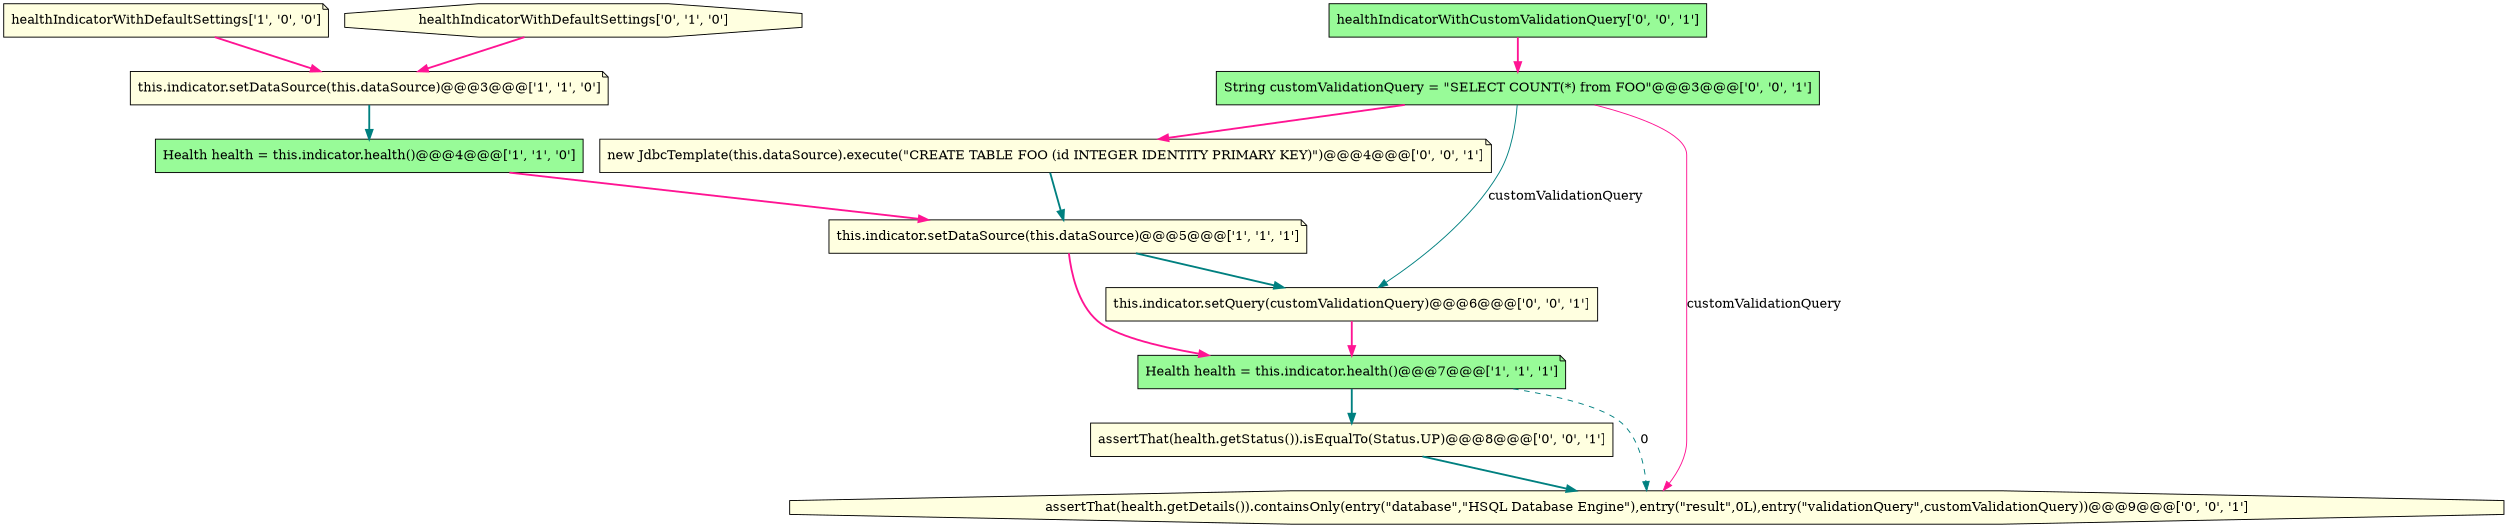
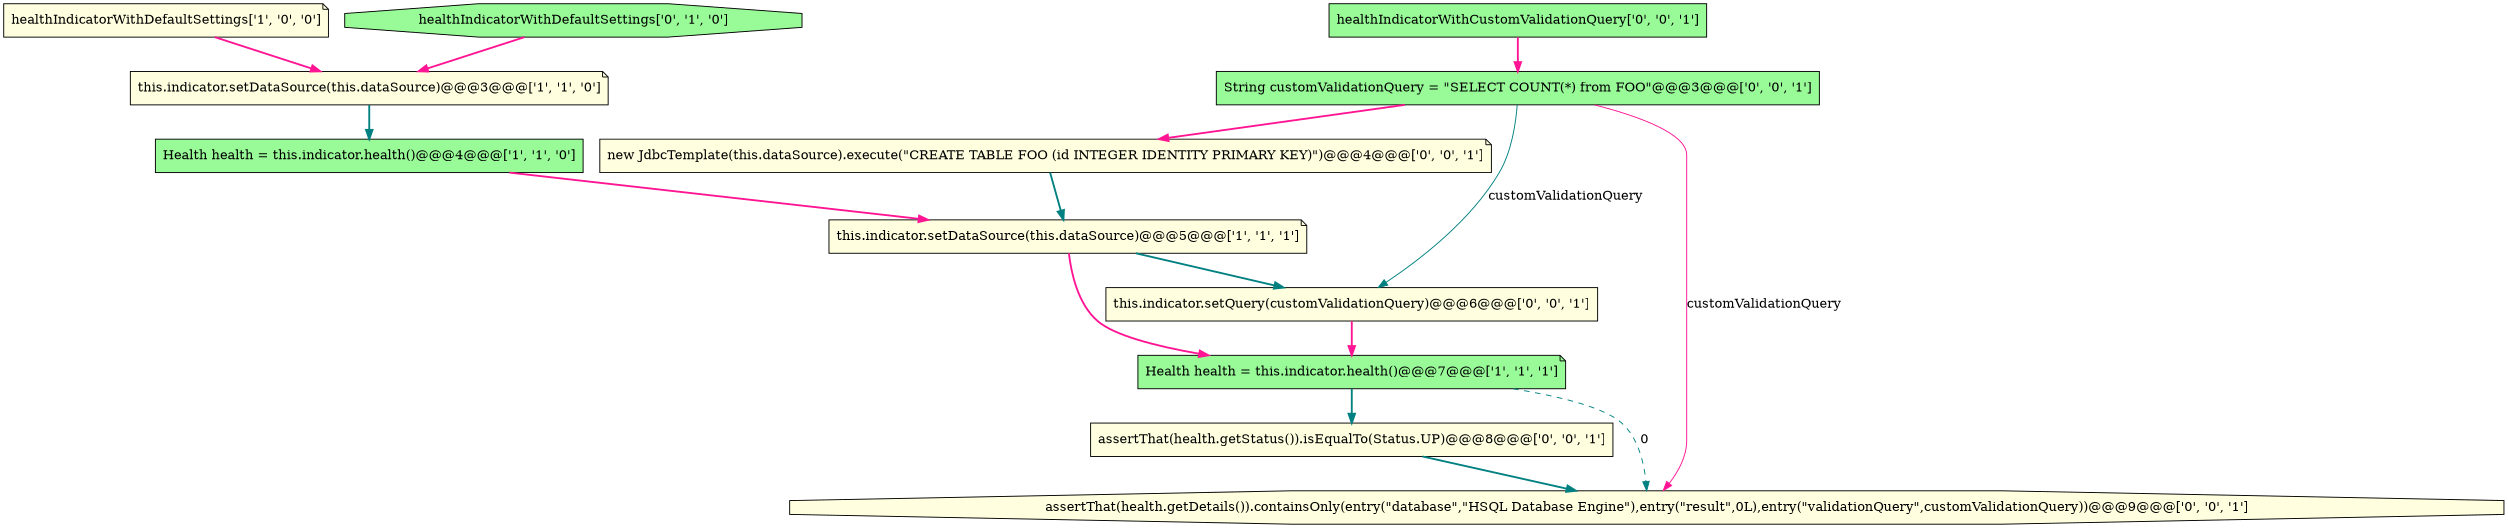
node "healthIndicatorWithDefaultSettings['0', '1', '0']": fillcolor lightyellow -> palegreen
